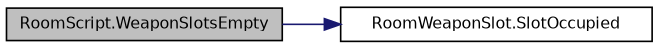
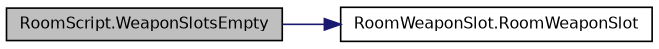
node "RoomWeaponSlot.SlotOccupied": label "RoomWeaponSlot.SlotOccupied" -> "RoomWeaponSlot.RoomWeaponSlot"
